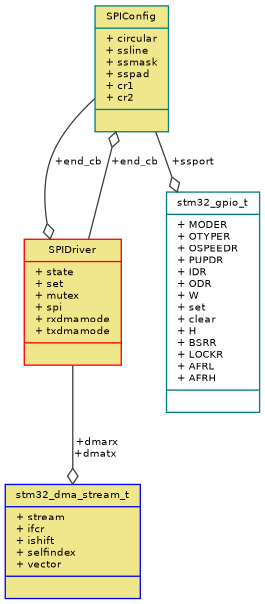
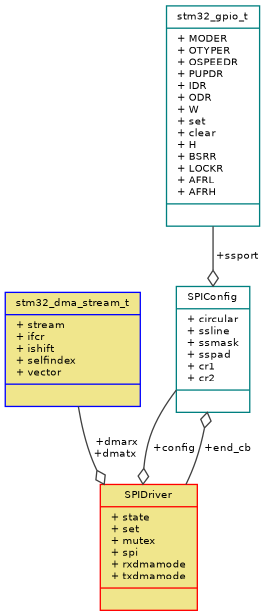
node "SPIConfig": fillcolor khaki -> white
edge "SPIConfig" -> "stm32_gpio_t": reversed
edge "SPIConfig" -> "SPIDriver": label " +end_cb" -> " +config"
edge "SPIDriver" -> "stm32_dma_stream_t": reversed
